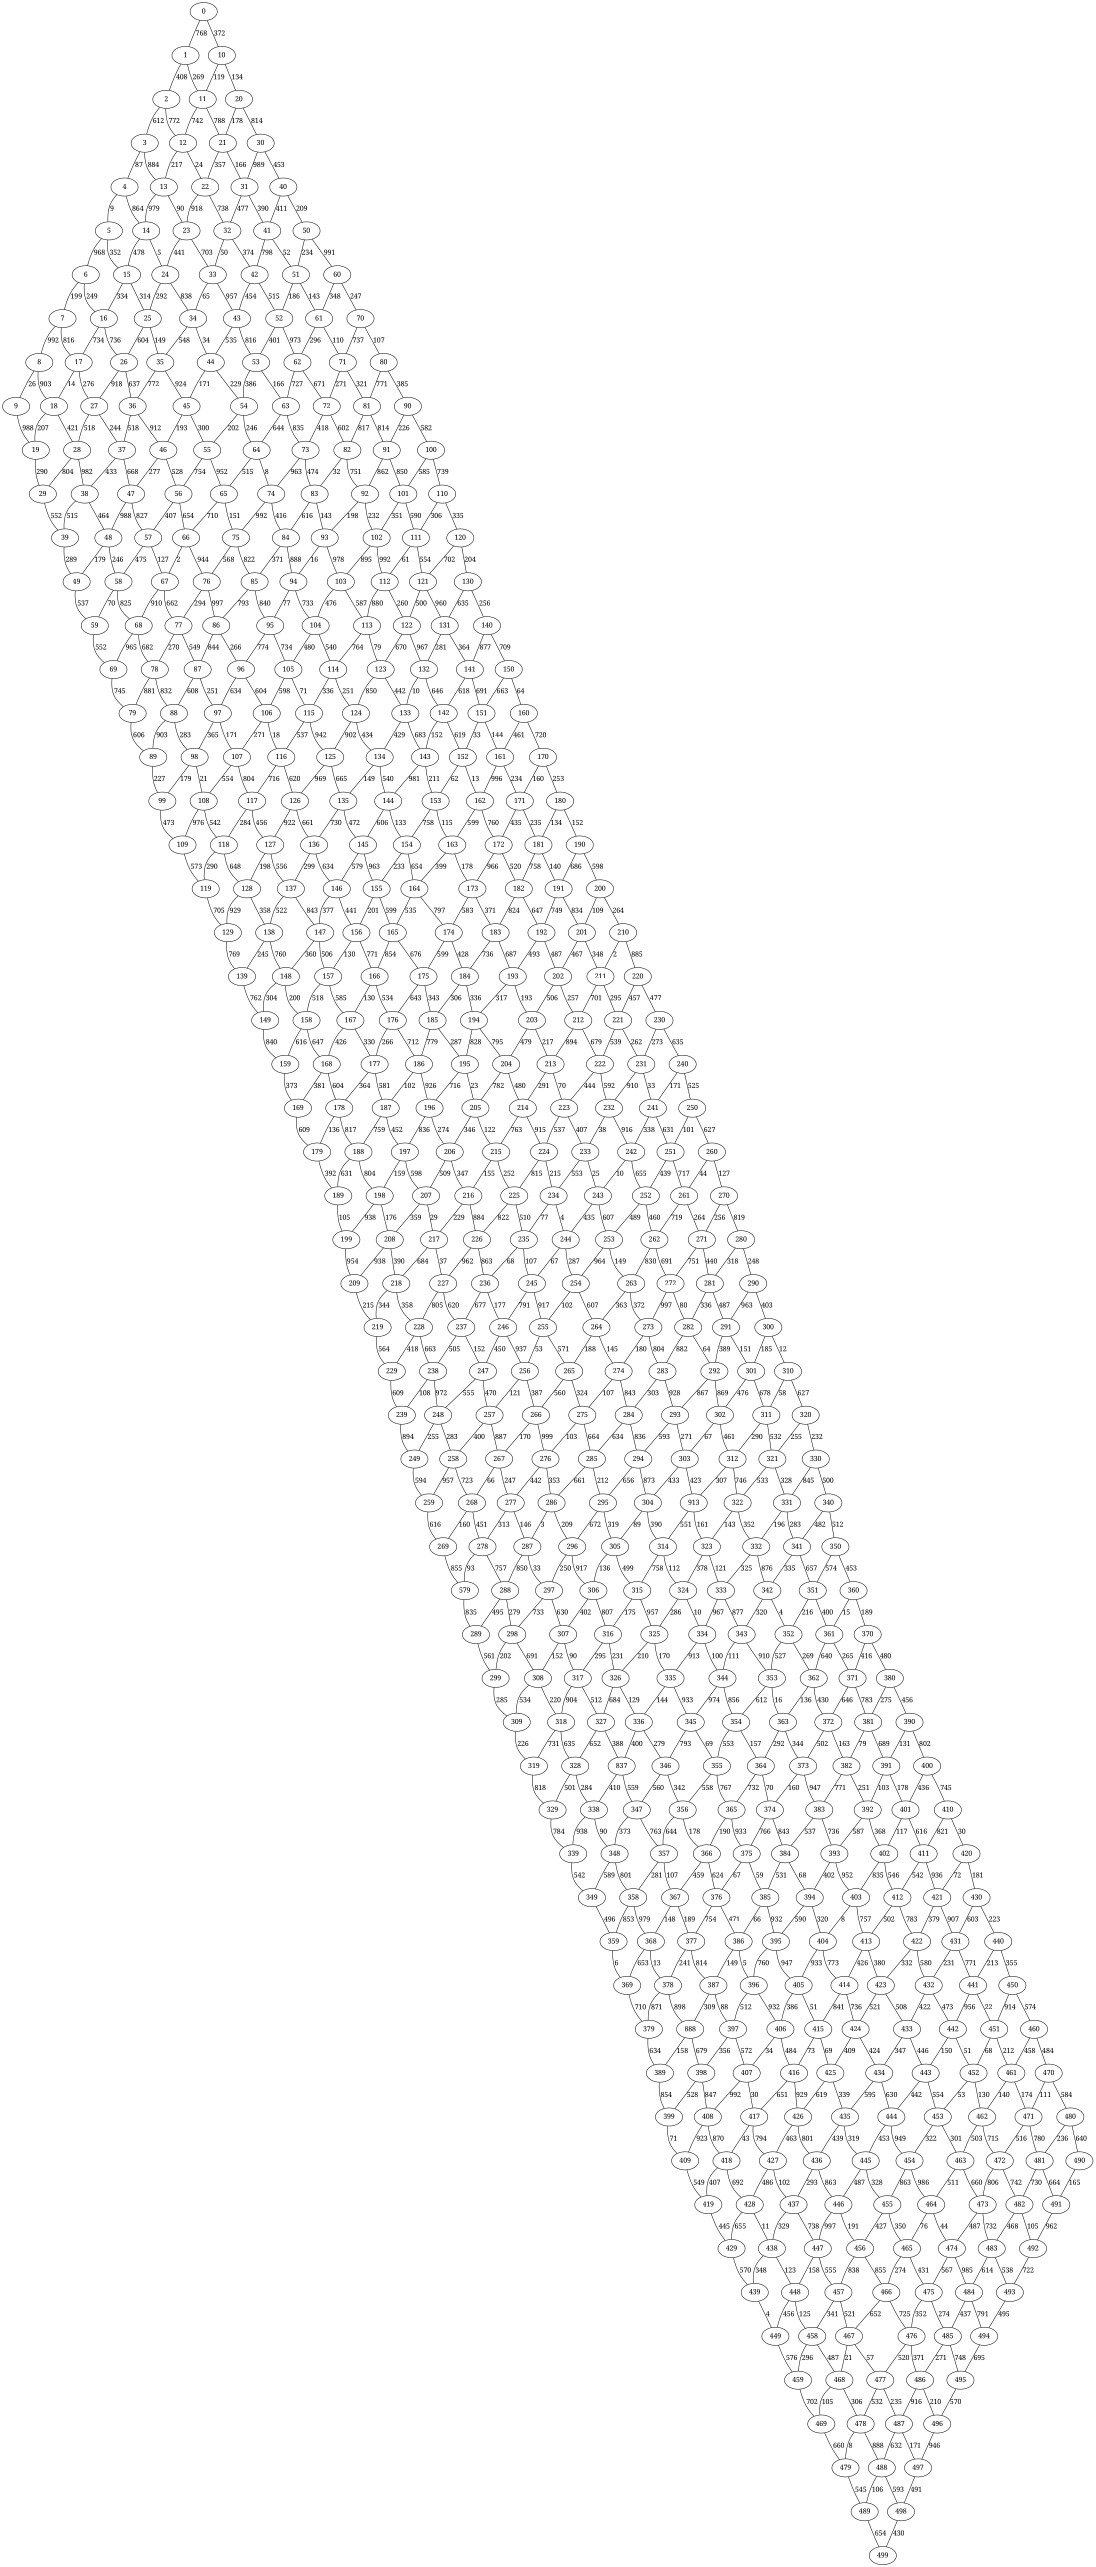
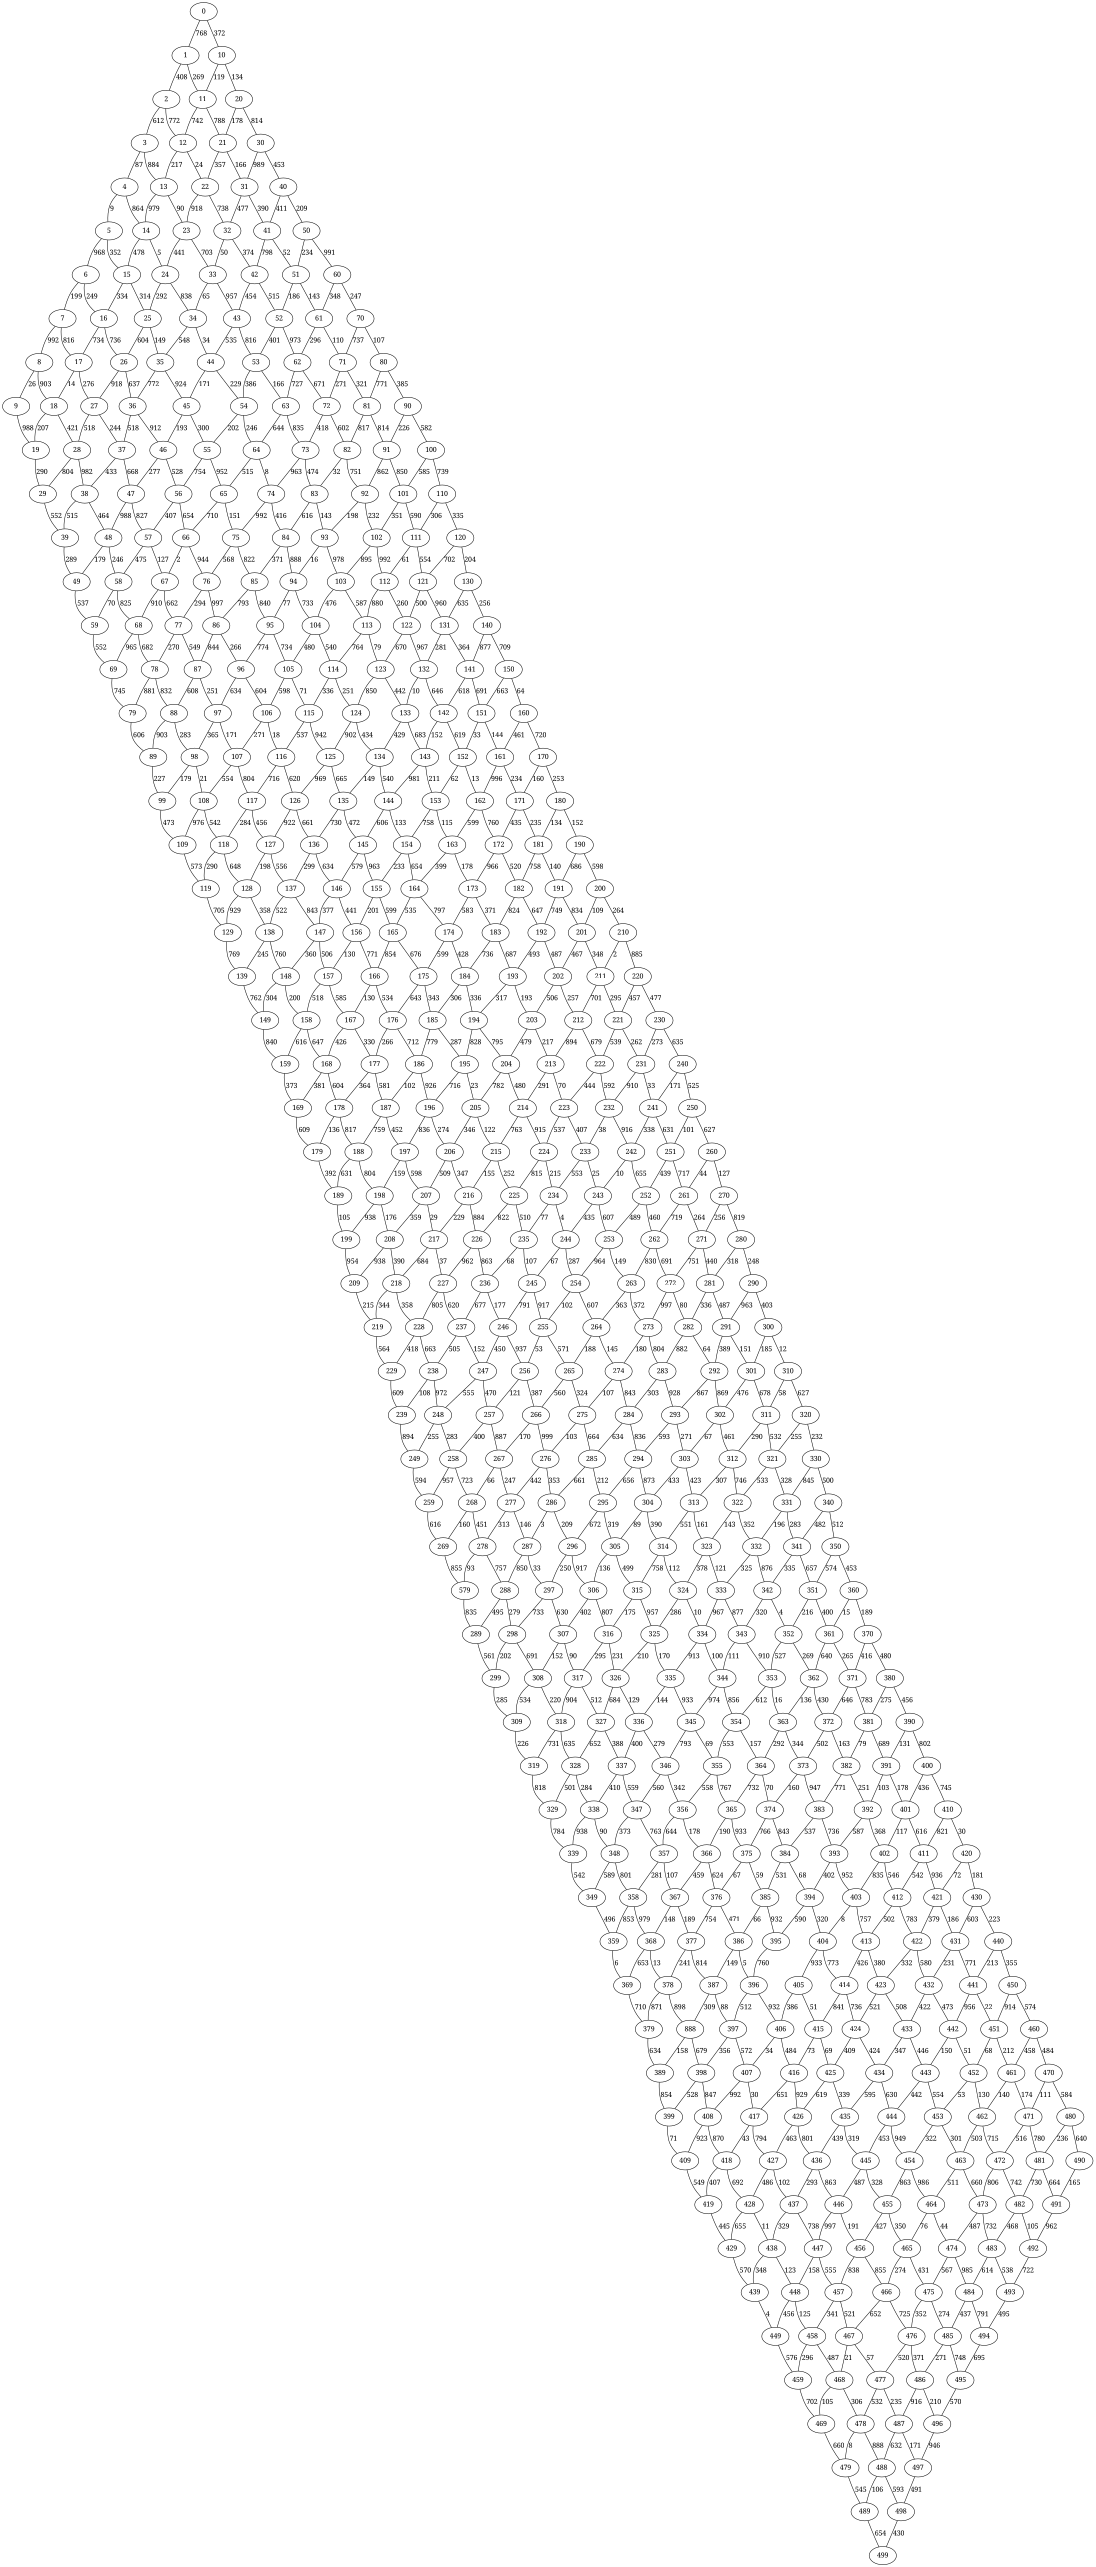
node "913": label "913" -> "313"
node "837": label "837" -> "337"
edge "421" -- "431": label "907" -> "186"
edge "395" -- "405": removed, label "947"
